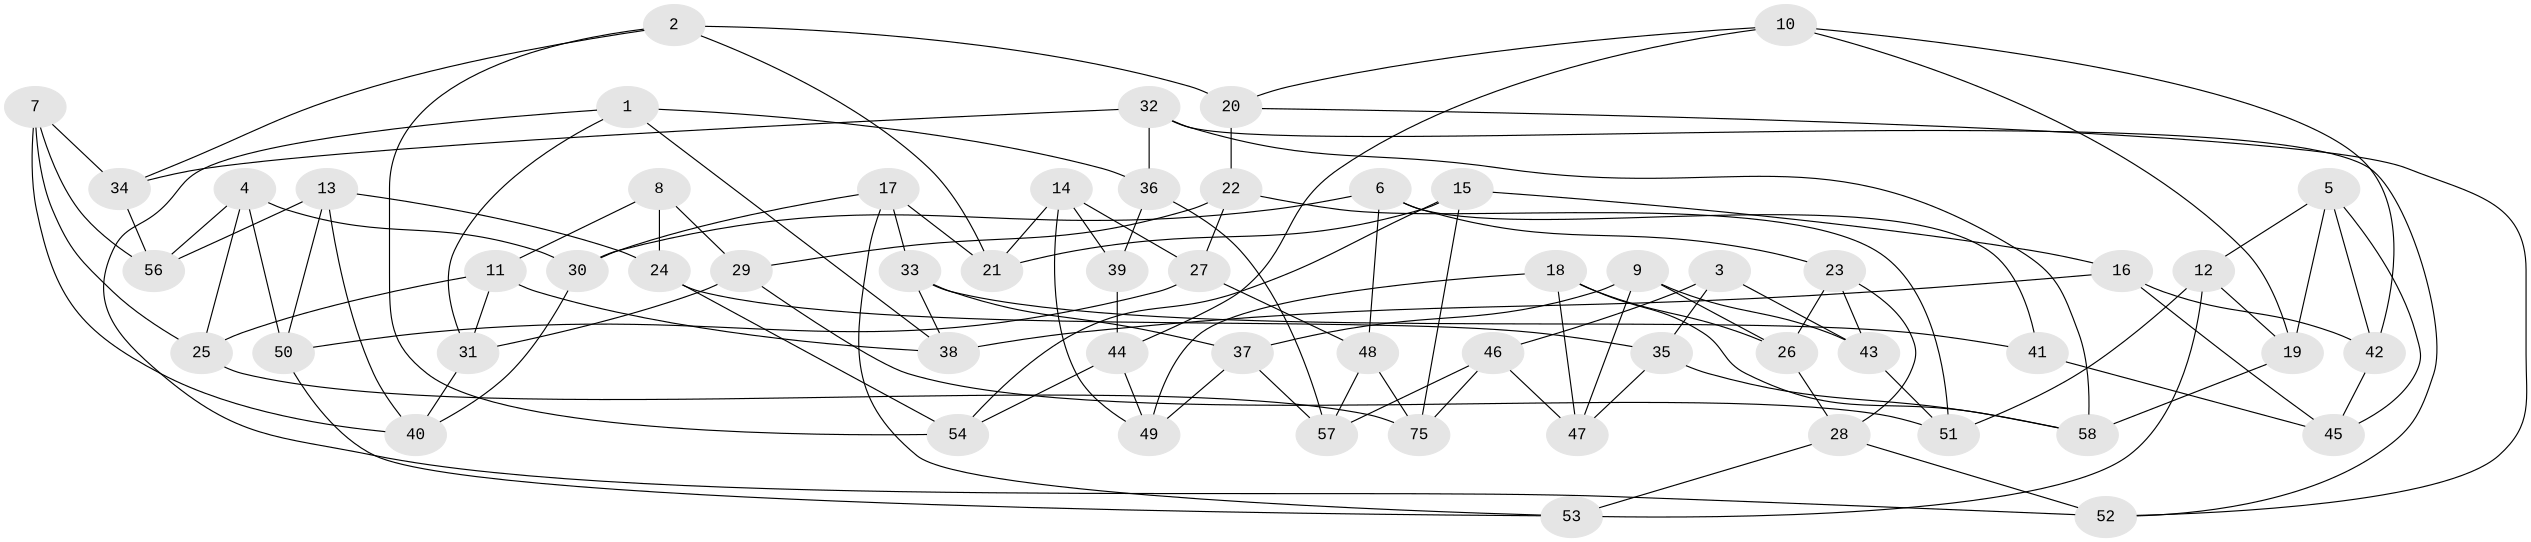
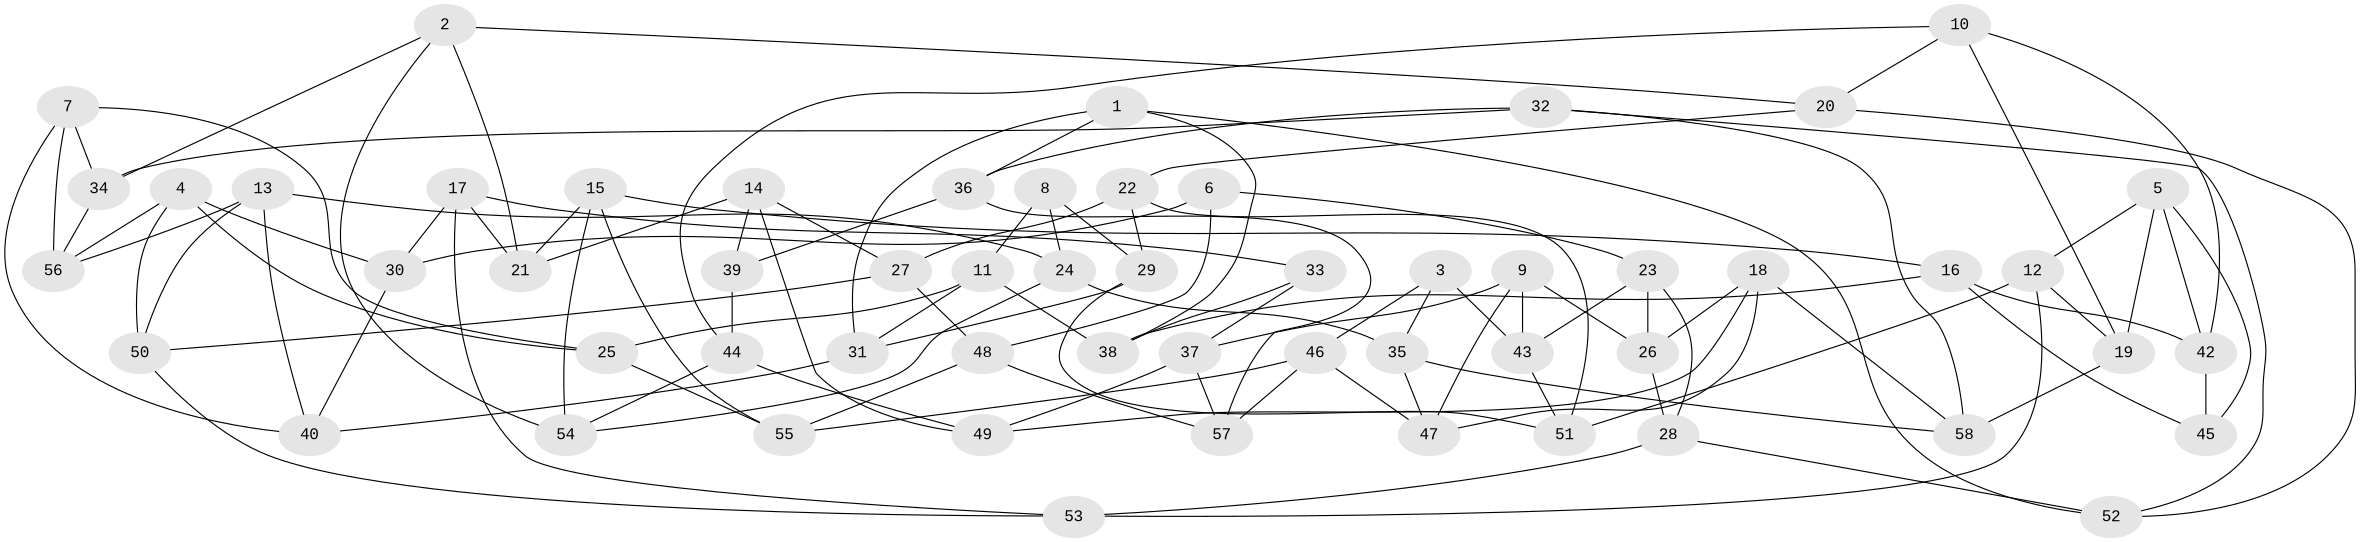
node "41": removed
node "75": label "75" -> "55"
